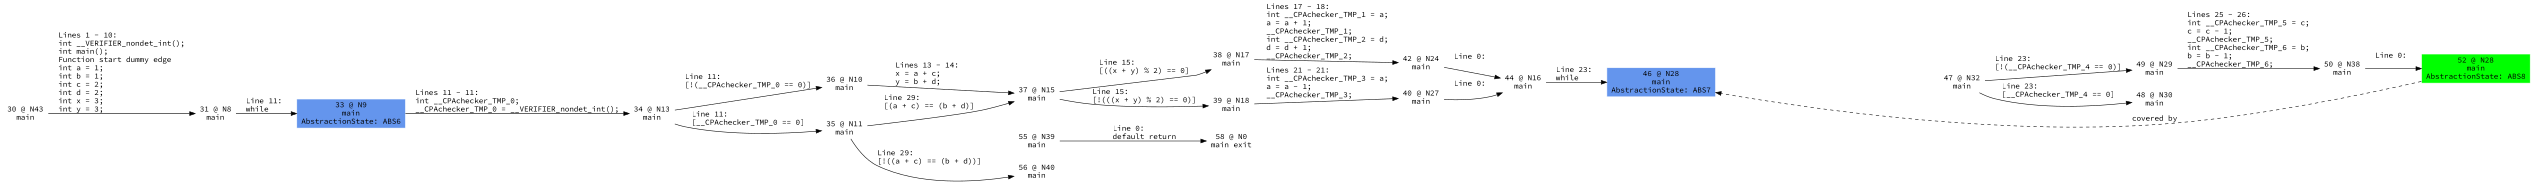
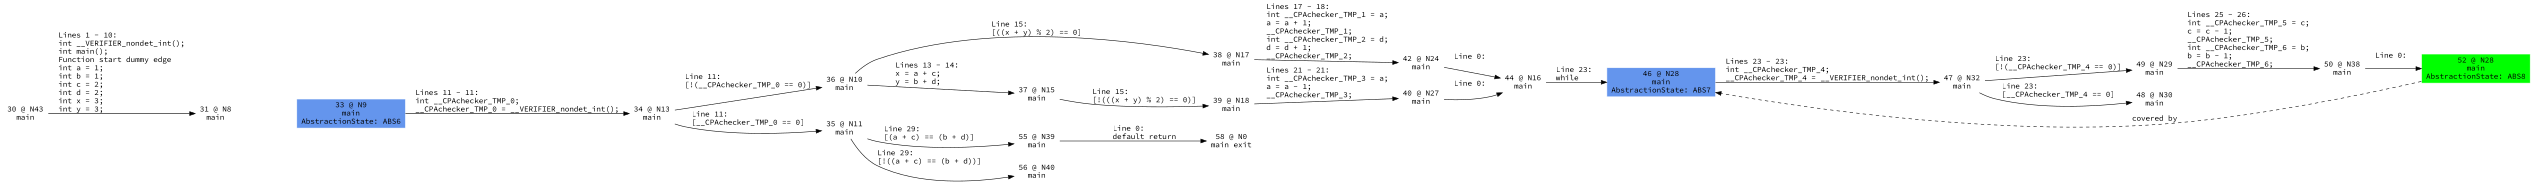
edge "46 @ N28 main AbstractionState: ABS7" -> "47 @ N32 main": added, label "Lines 23 - 23: int __CPAchecker_TMP_4; __CPAchecker_TMP_4 = __VERIFIER_nondet_int();"
edge "37 @ N15 main" -> "38 @ N17 main": now "36 @ N10 main" -> "38 @ N17 main"
edge "31 @ N8 main" -> "33 @ N9 main AbstractionState: ABS6": removed, label "Line 11: while"
edge "35 @ N11 main" -> "37 @ N15 main": now "35 @ N11 main" -> "55 @ N39 main"
